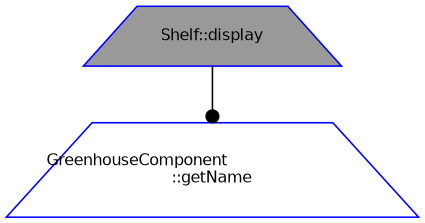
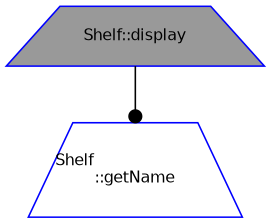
node "GreenhouseComponent ::getName": label "GreenhouseComponent ::getName" -> "Shelf ::getName"
